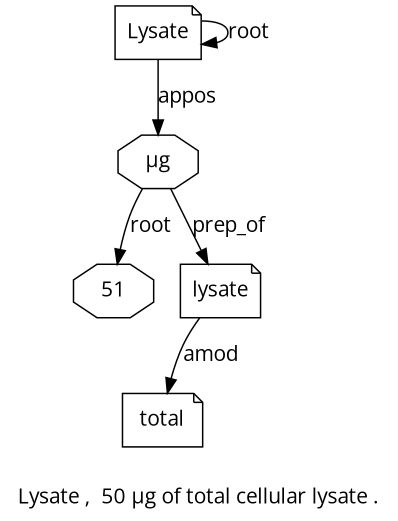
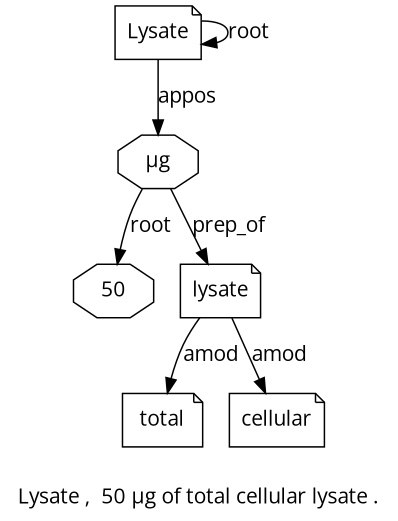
node "51": label "51" -> "50"
node "cellular": added
